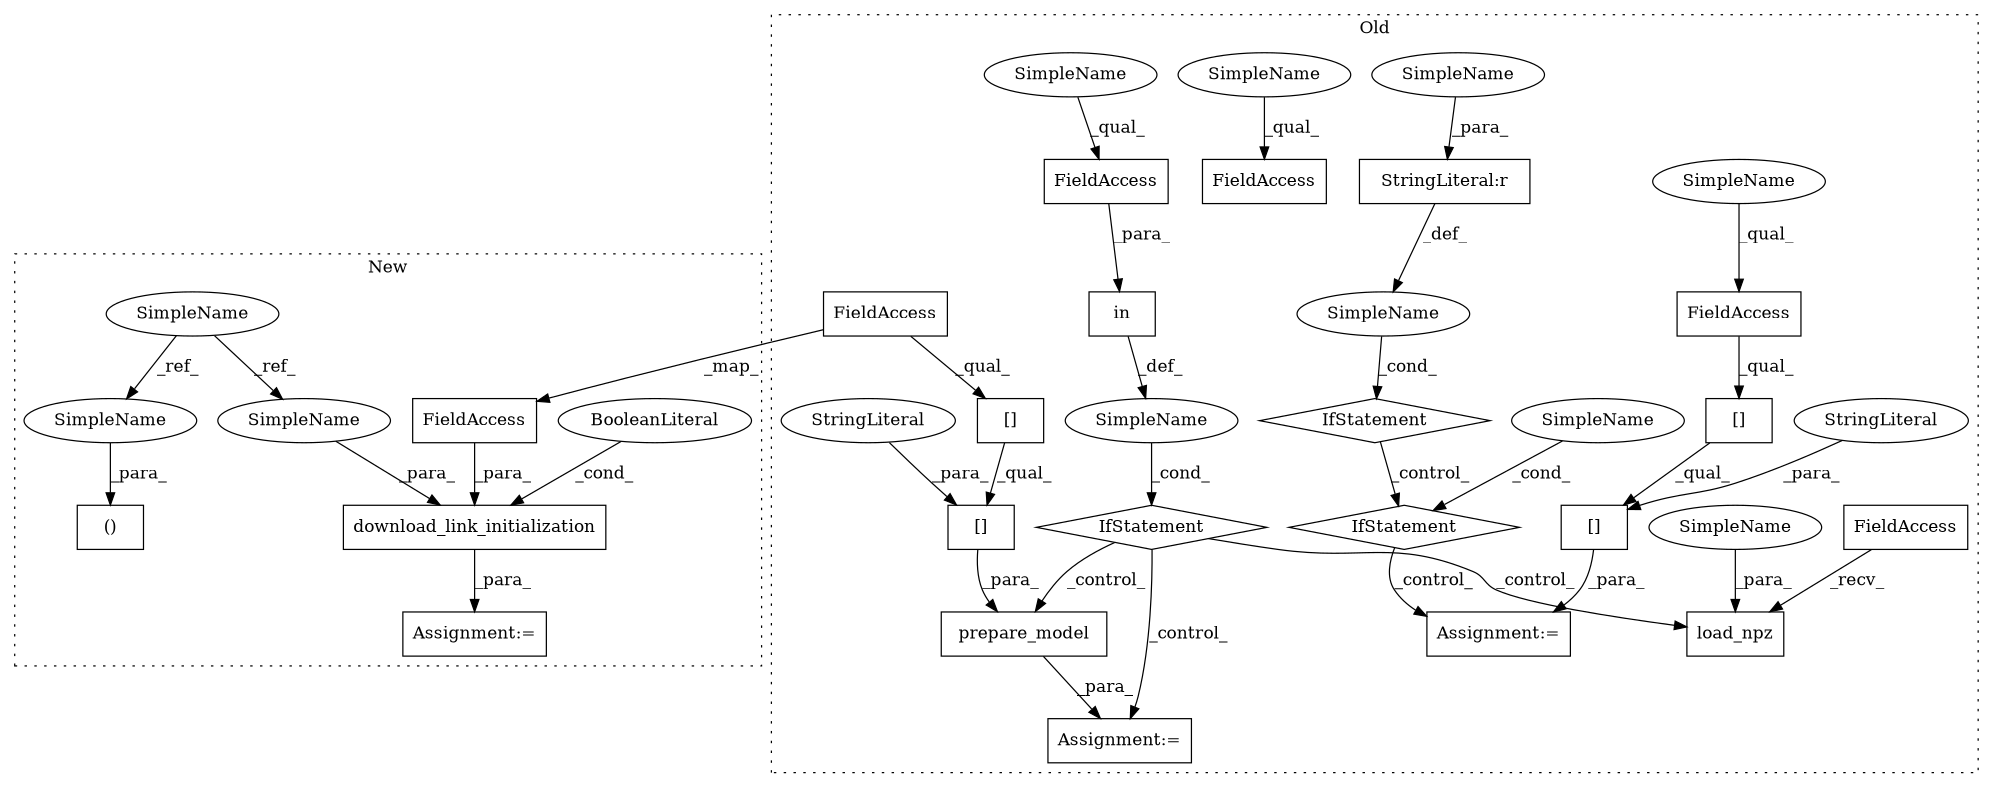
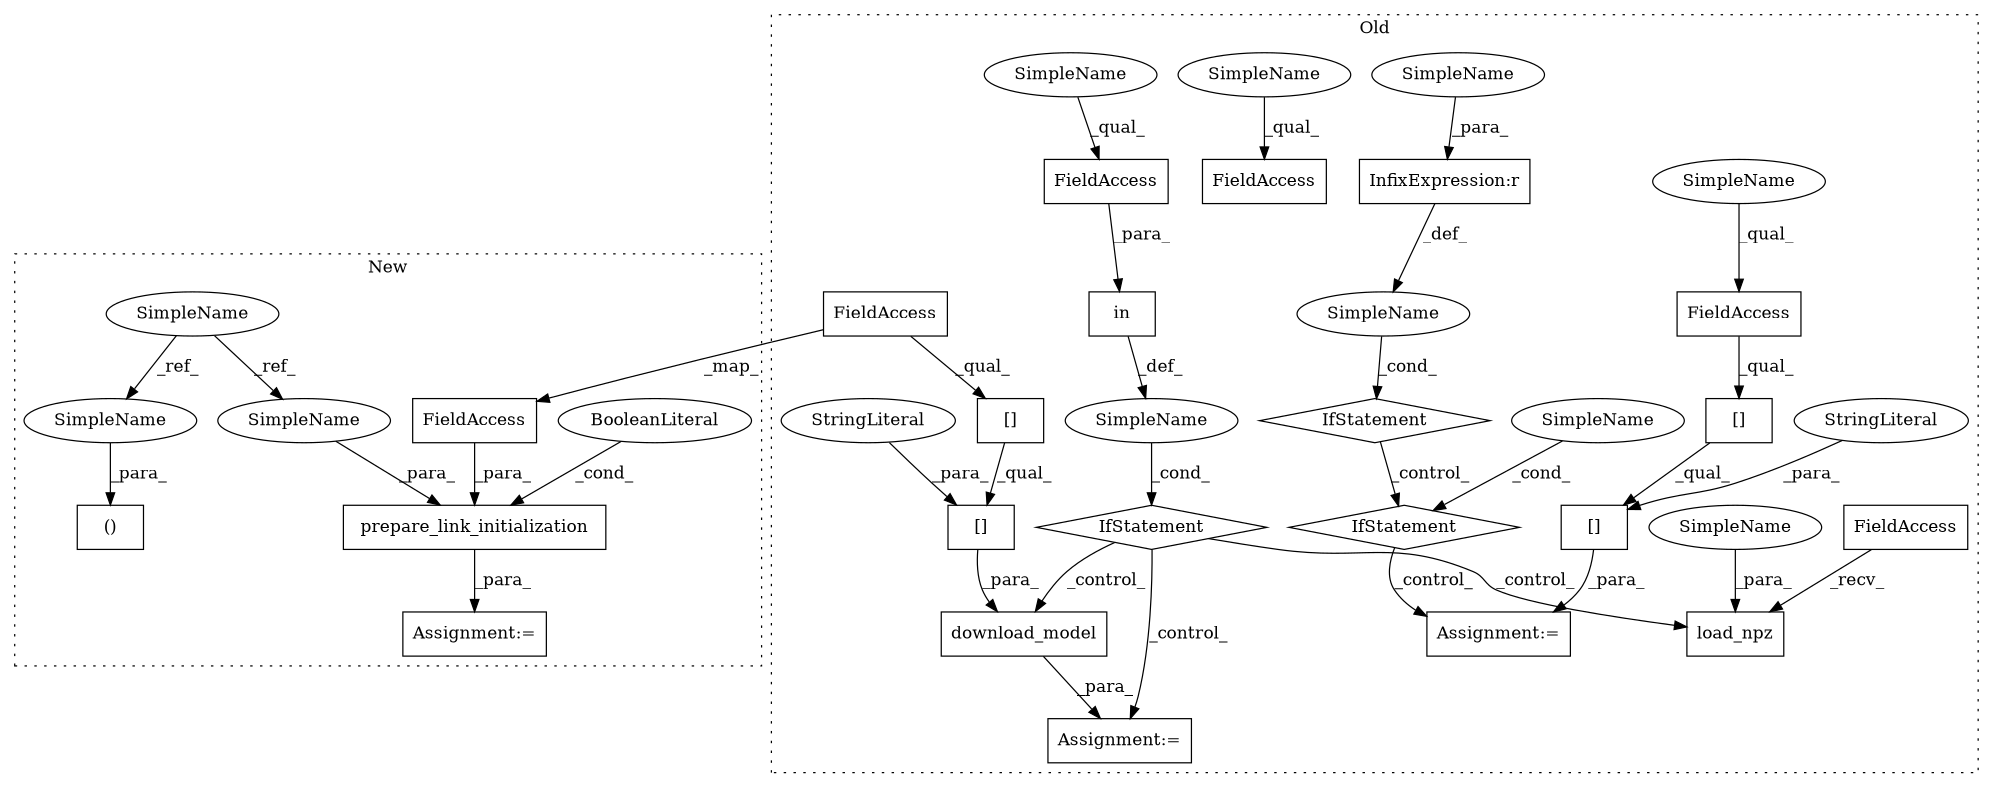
node "StringLiteral:r": label "StringLiteral:r" -> "InfixExpression:r"
node "download_link_initialization": label "download_link_initialization" -> "prepare_link_initialization"
node "prepare_model": label "prepare_model" -> "download_model"
